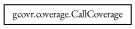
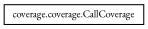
node "gcovr.coverage.CallCoverage": label "gcovr.coverage.CallCoverage" -> "coverage.coverage.CallCoverage"
